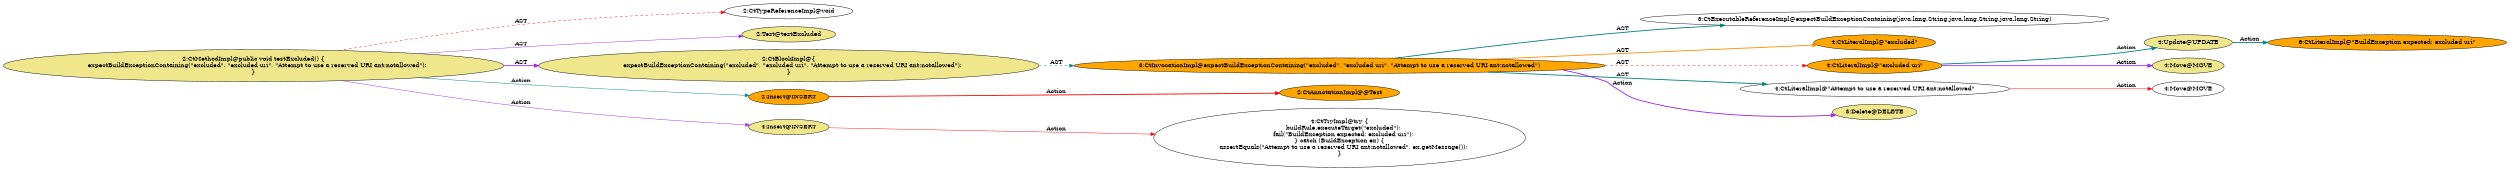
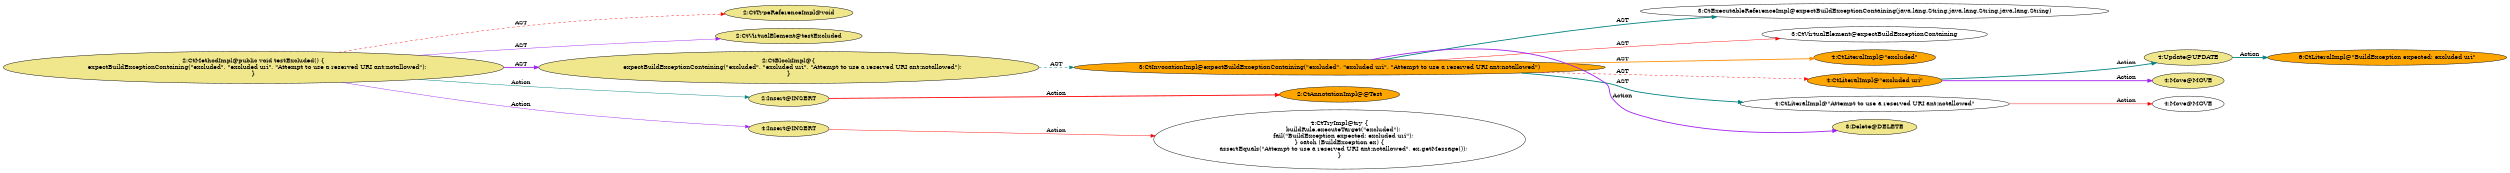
node "2:CtTypeReferenceImpl@void": fillcolor white -> khaki
node "2:Test@testExcluded": label "2:Test@testExcluded" -> "2:CtVirtualElement@testExcluded"
node "3:CtVirtualElement@expectBuildExceptionContaining": added
node "2:Insert@INSERT": fillcolor orange -> khaki
